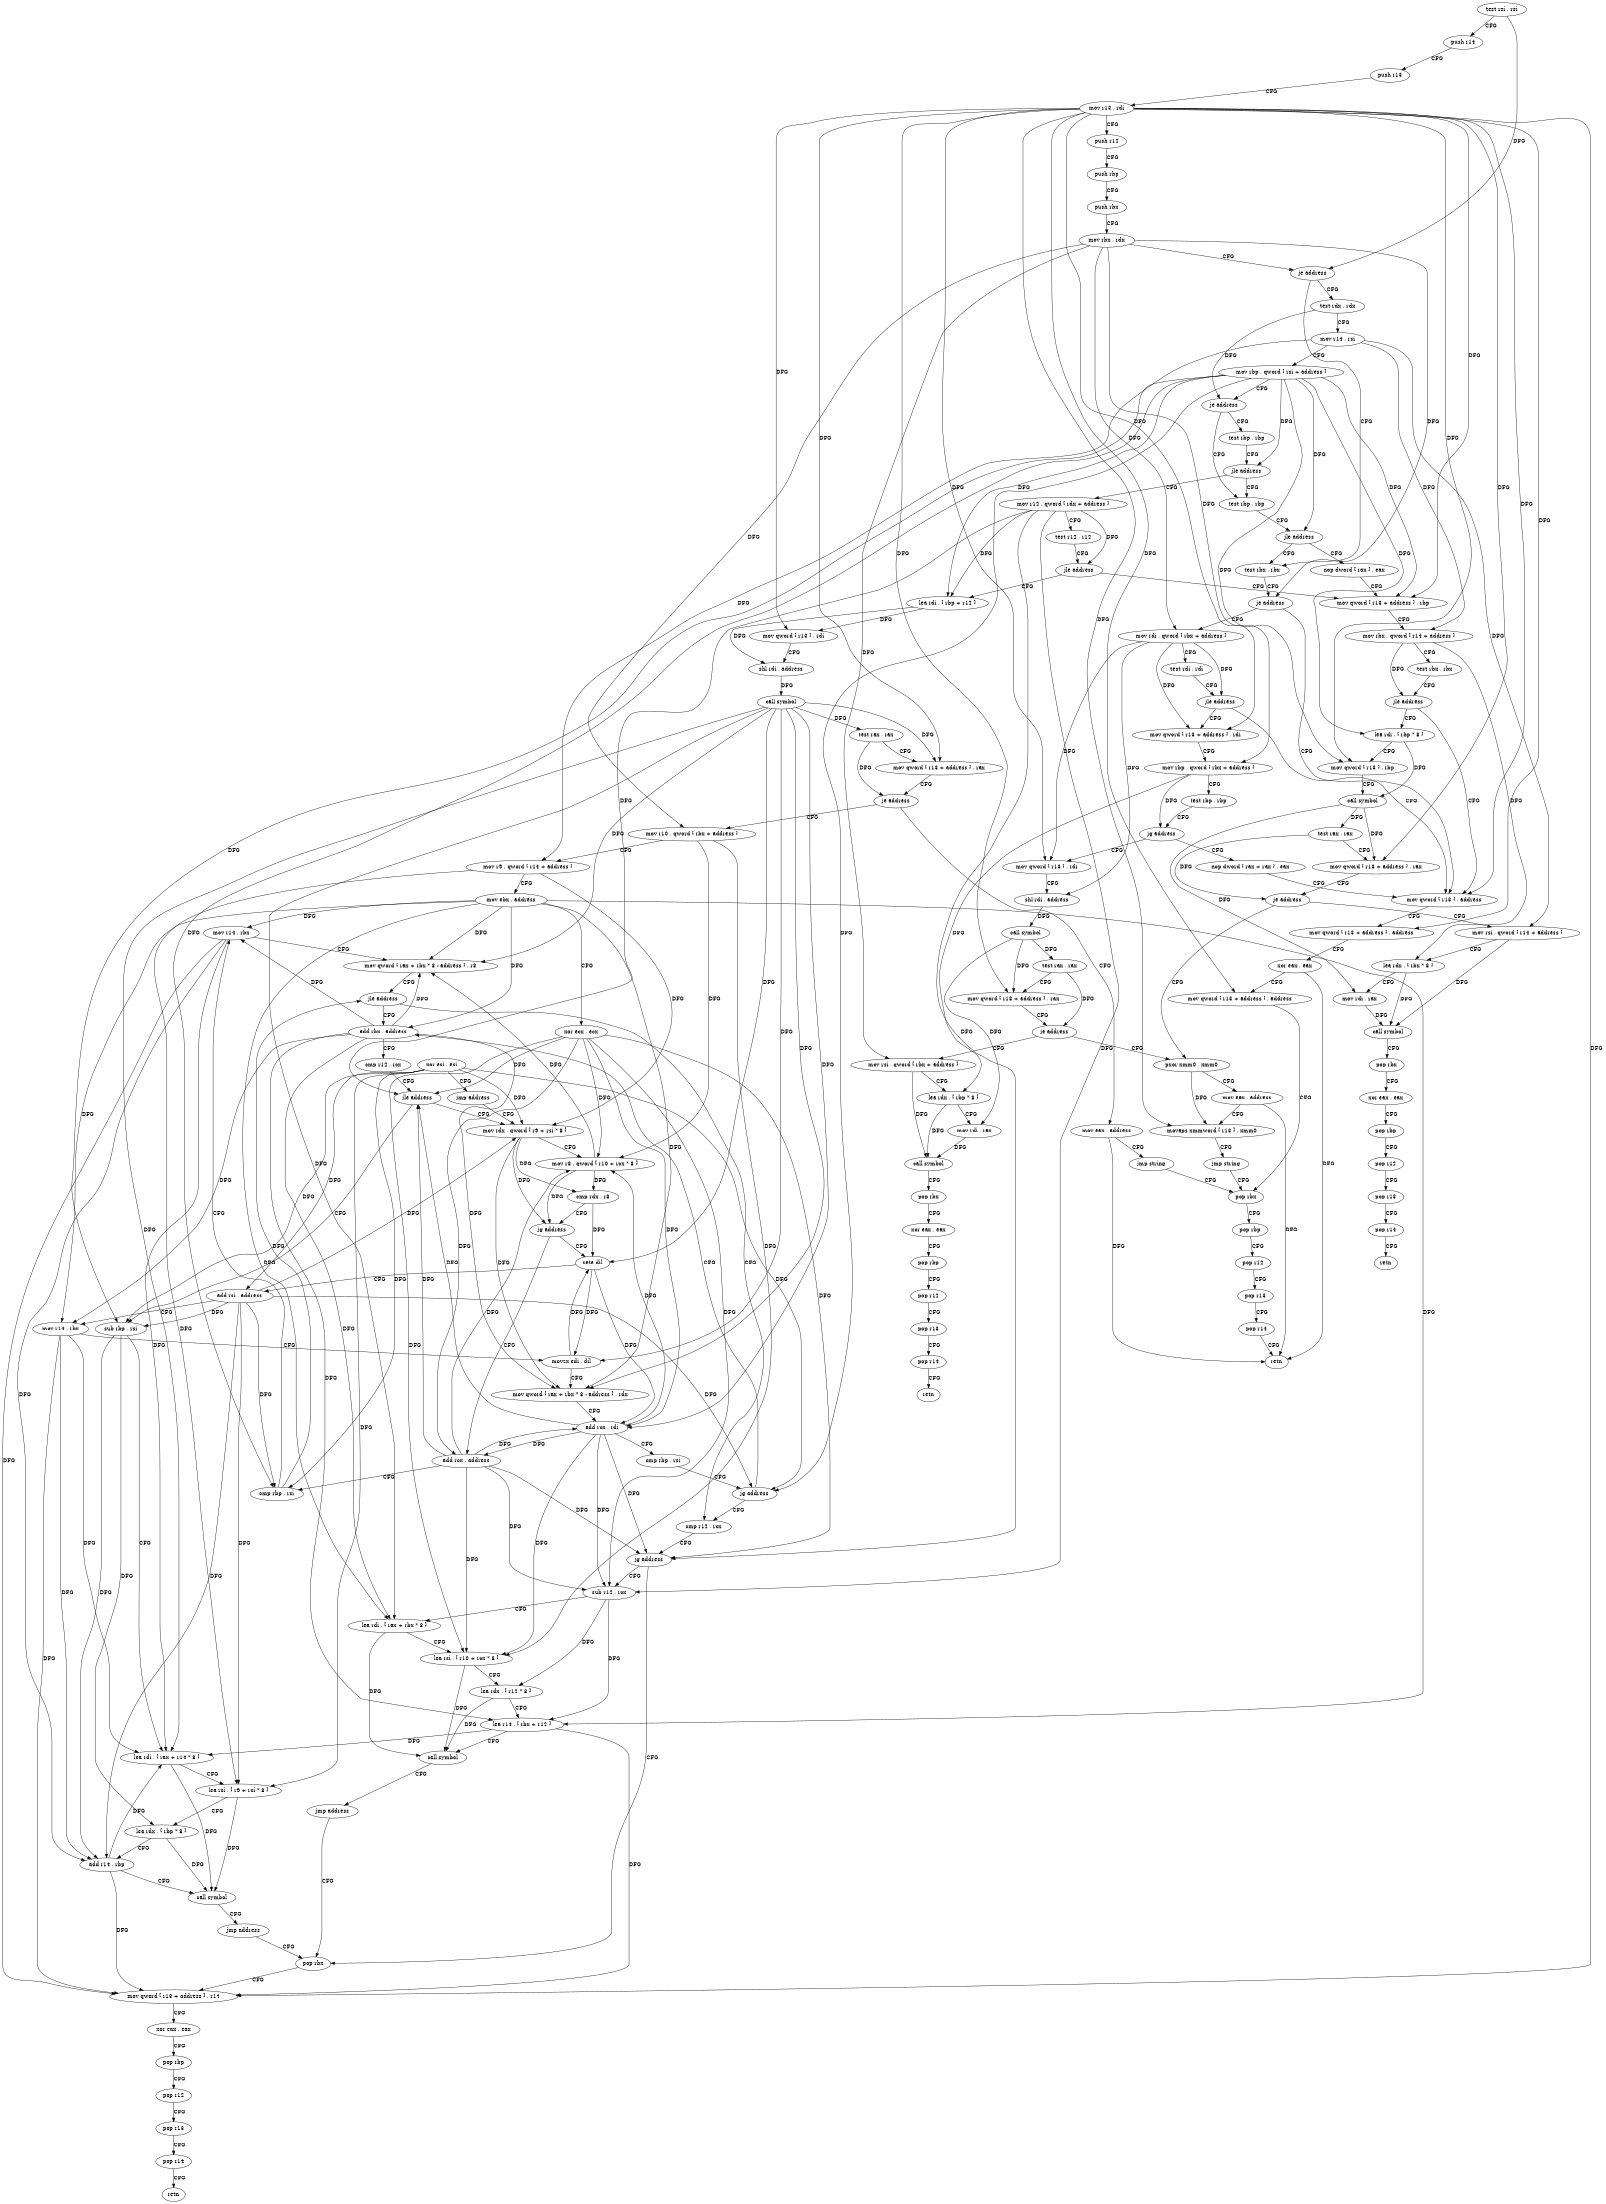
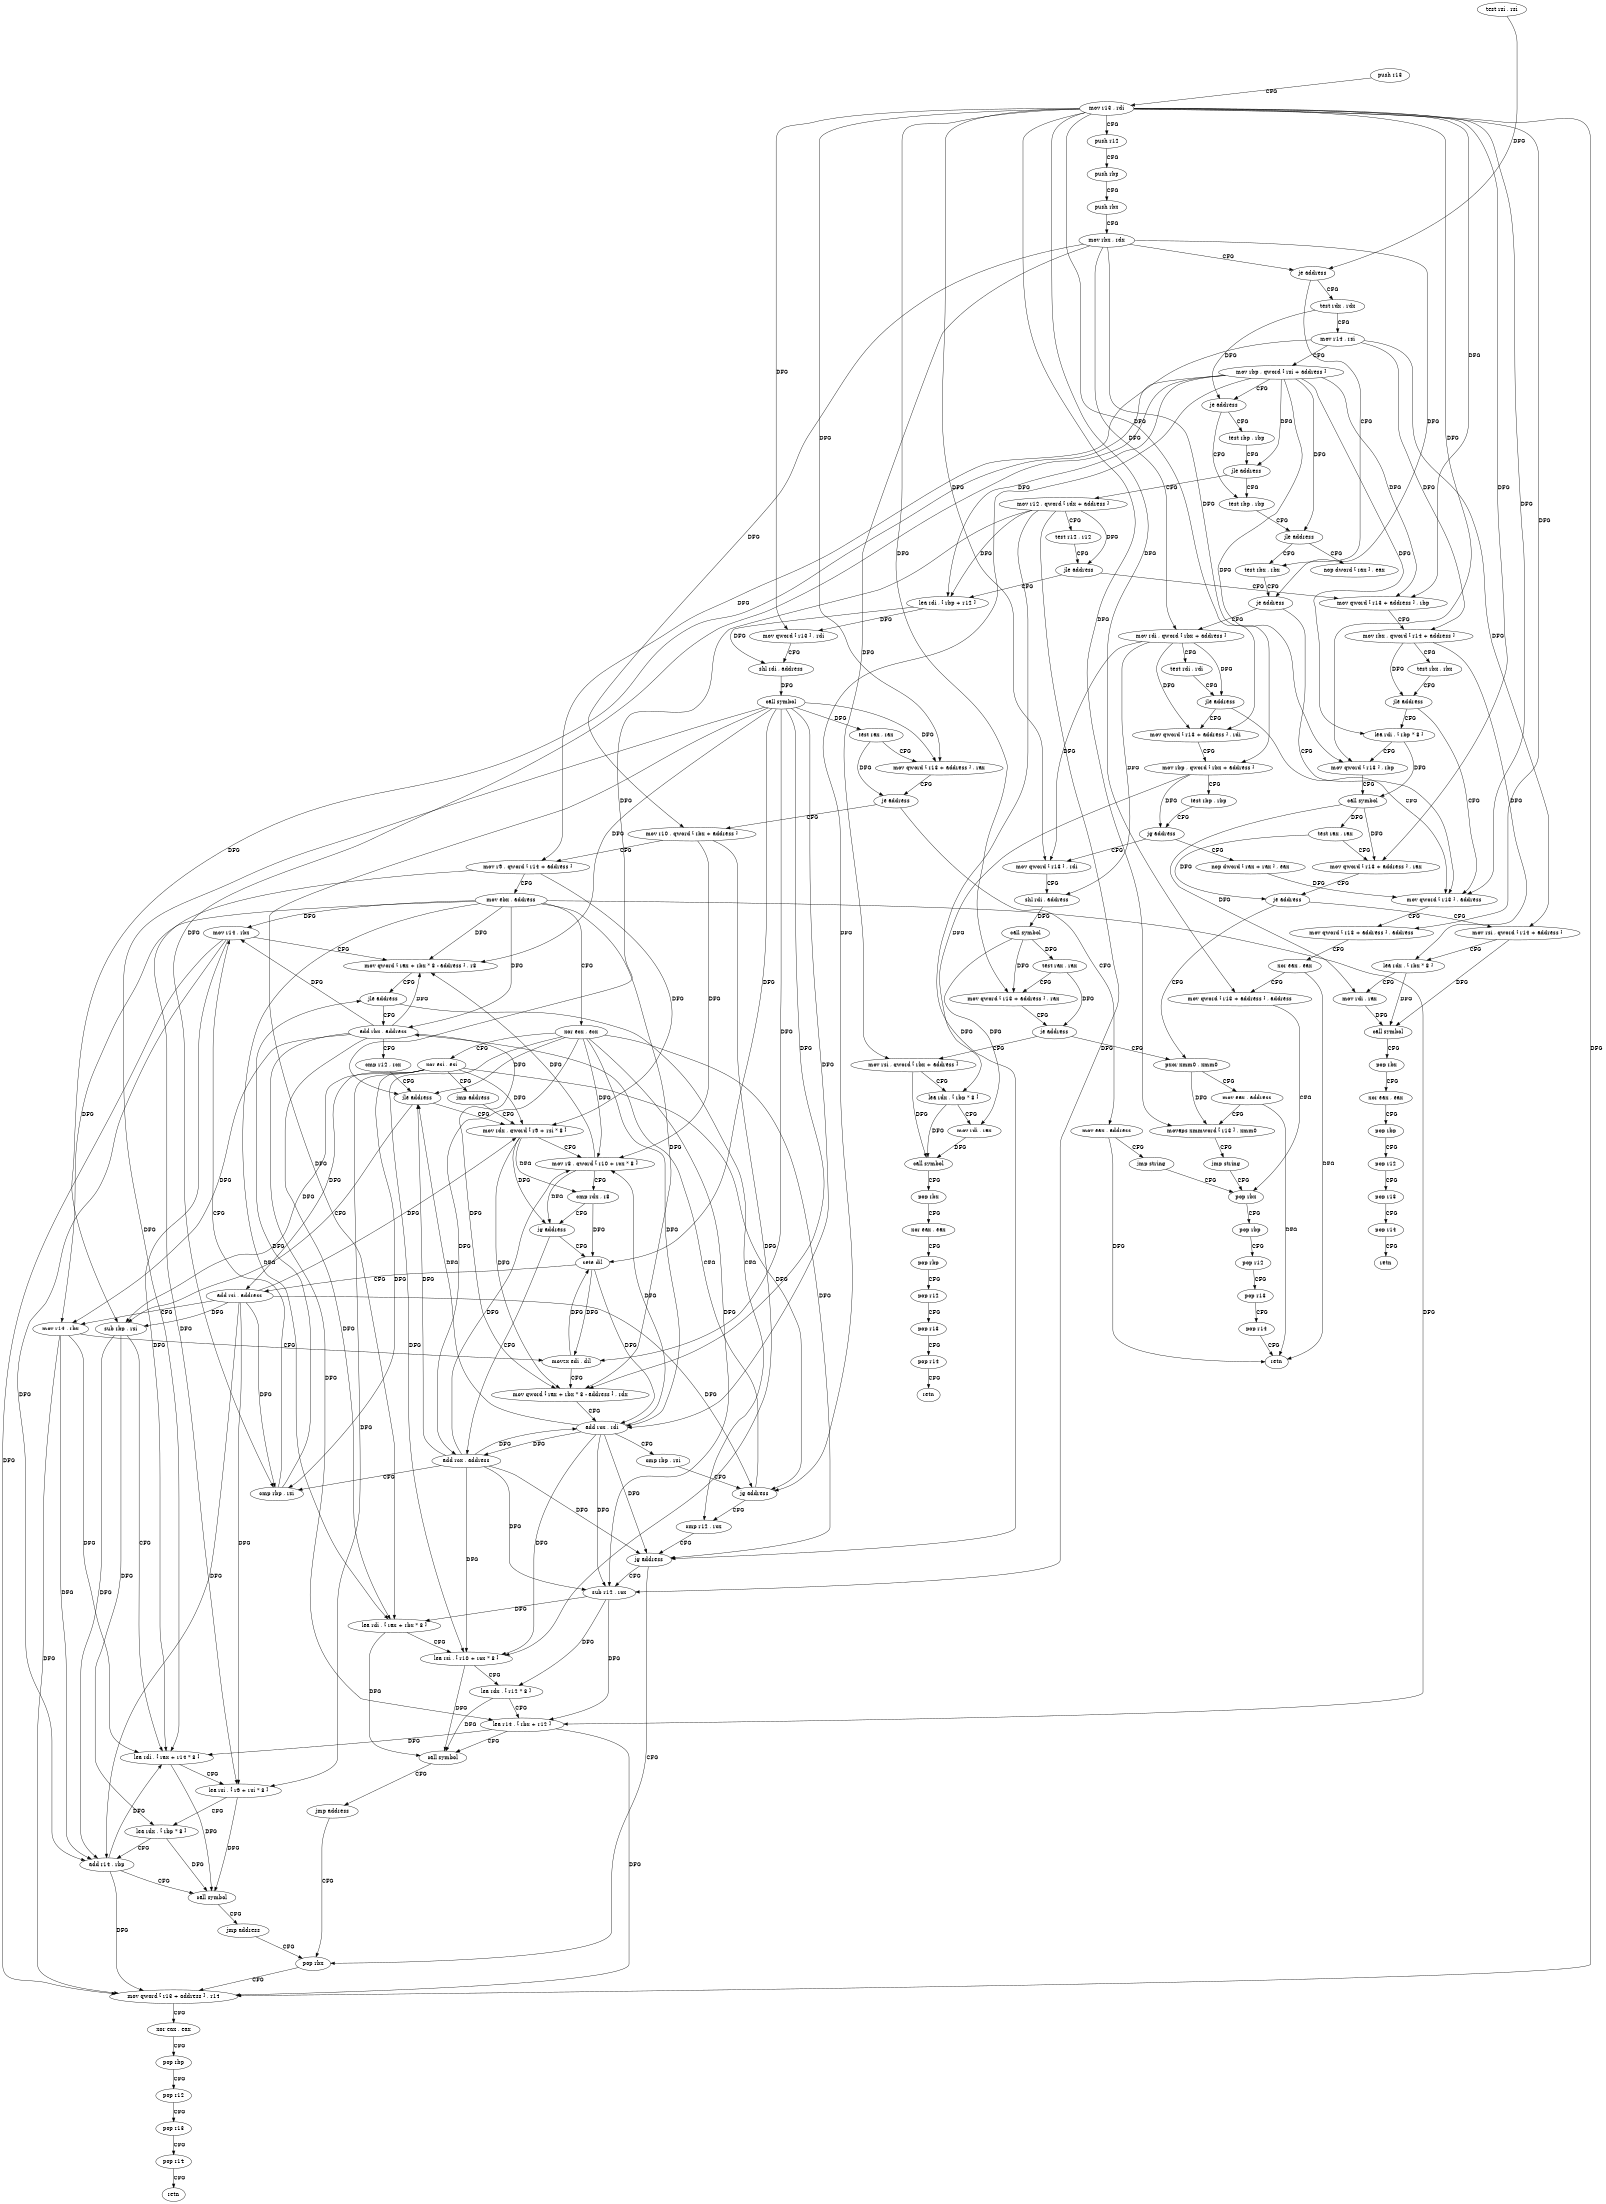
node "push r14": removed
edge "nop dword [ rax ] , eax" -> "mov qword [ r13 + address ] , rbp": removed, label "CFG"
edge "nop dword [ rax + rax ] , eax" -> "mov qword [ r13 ] , address": label "CFG" -> "DFG"
edge "xor ecx , ecx" -> "xor esi , esi": added, label "CFG"
edge "mov r8 , qword [ r10 + rcx * 8 ]" -> "cmp rdx , r8": label "DFG" -> "CFG"
edge "sub r12 , rcx" -> "lea rdi , [ rax + rbx * 8 ]": label "CFG" -> "DFG"
